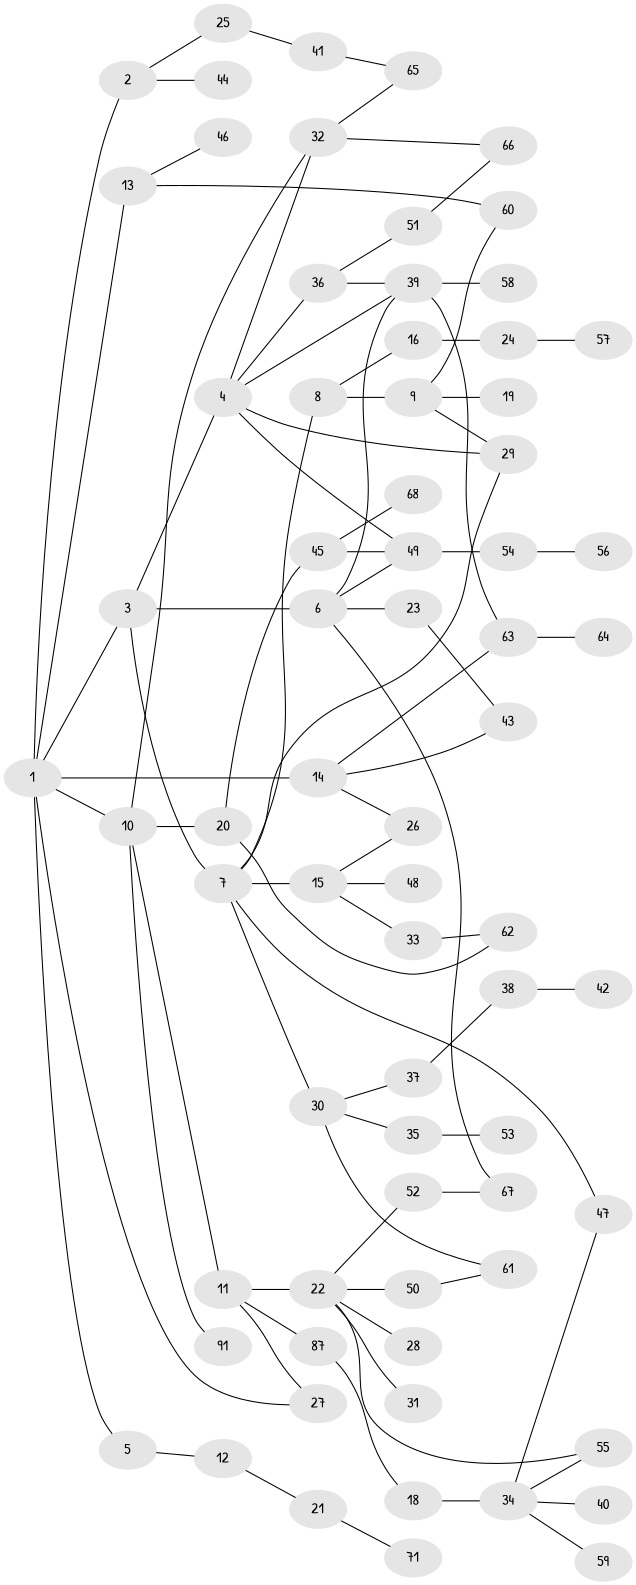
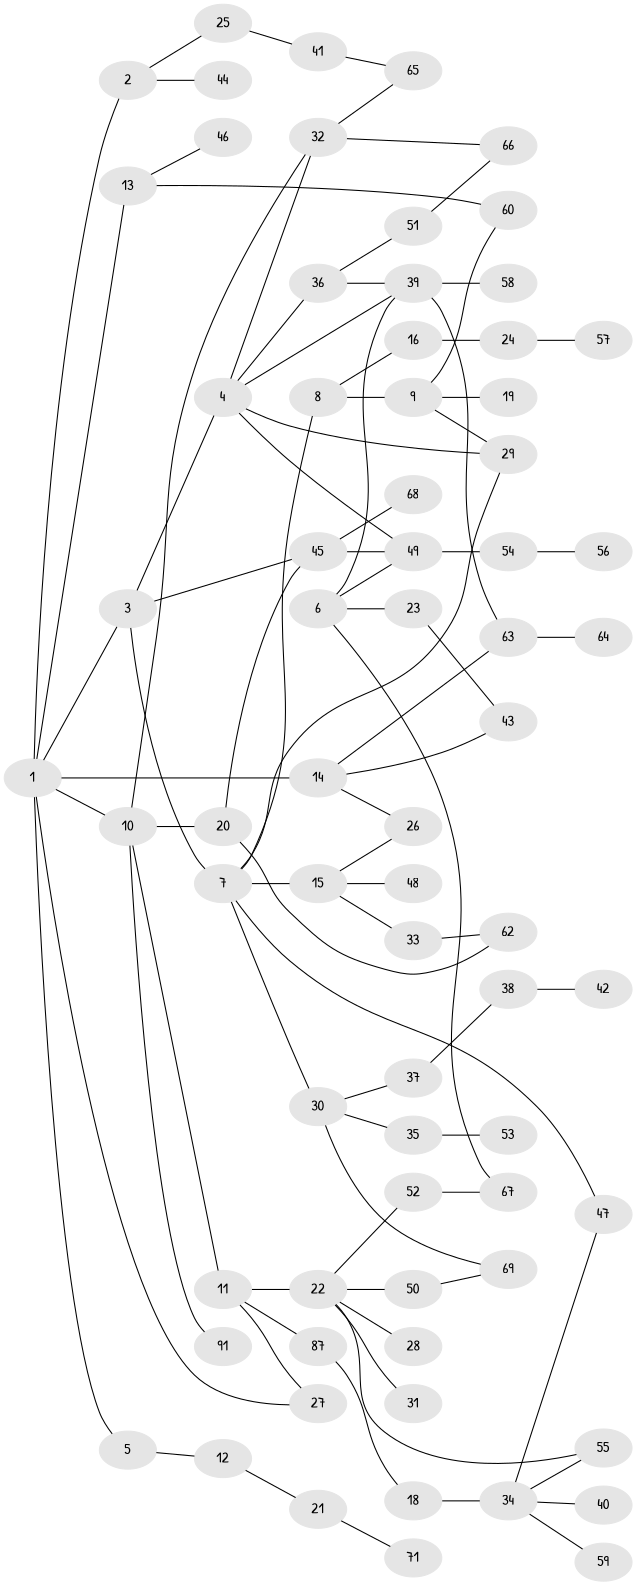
edge "3" -- "6": now "3" -- "45"
node "61": label "61" -> "69"
